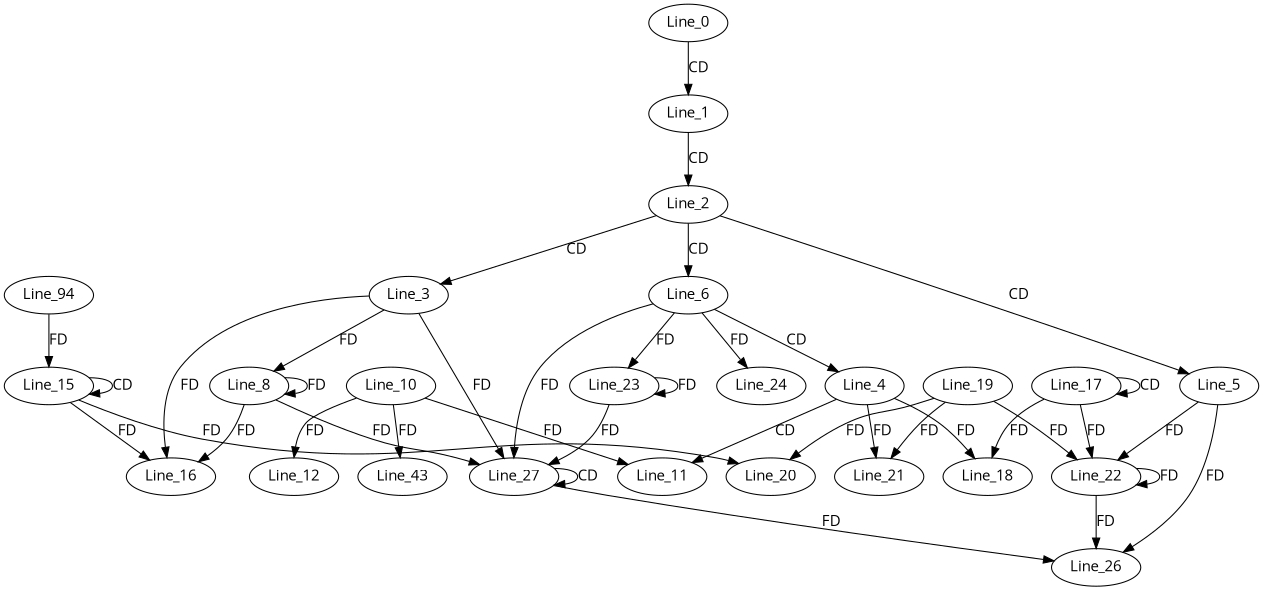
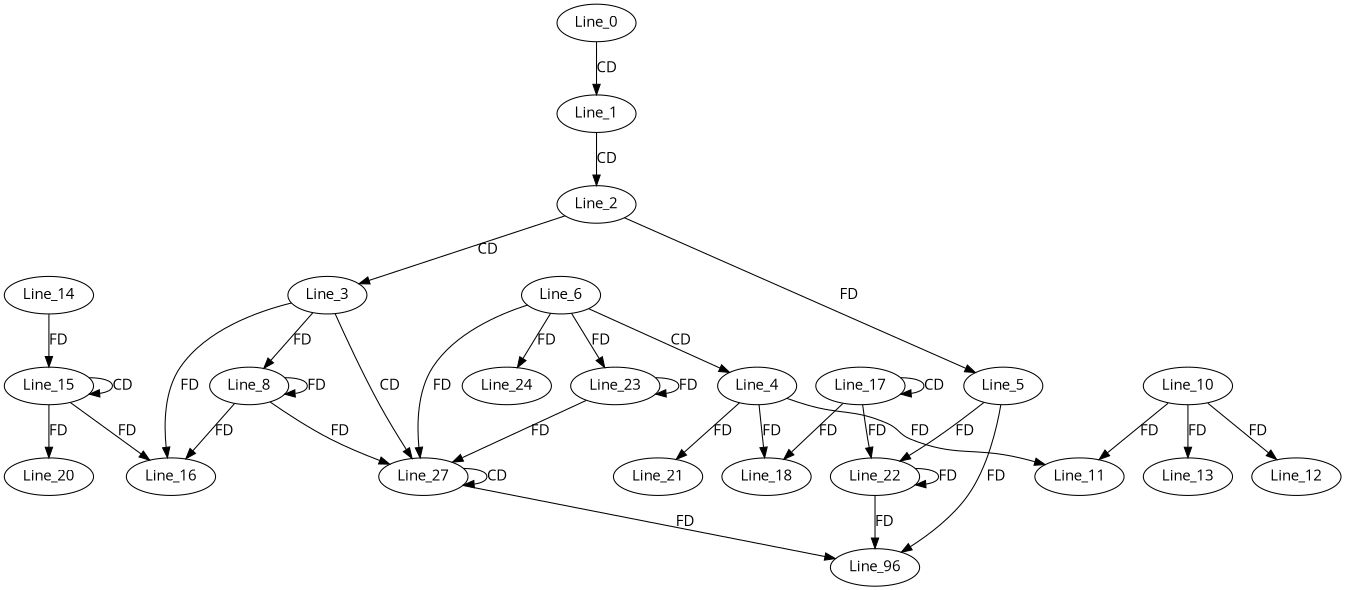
edge "Line_2" -> "Line_6": removed, label "CD"
node "Line_94": label "Line_94" -> "Line_14"
edge "Line_2" -> "Line_5": label "CD" -> "FD"
edge "Line_3" -> "Line_27": label "FD" -> "CD"
node "Line_19": removed
edge "Line_4" -> "Line_11": label "CD" -> "FD"
node "Line_43": label "Line_43" -> "Line_13"
node "Line_26": label "Line_26" -> "Line_96"
